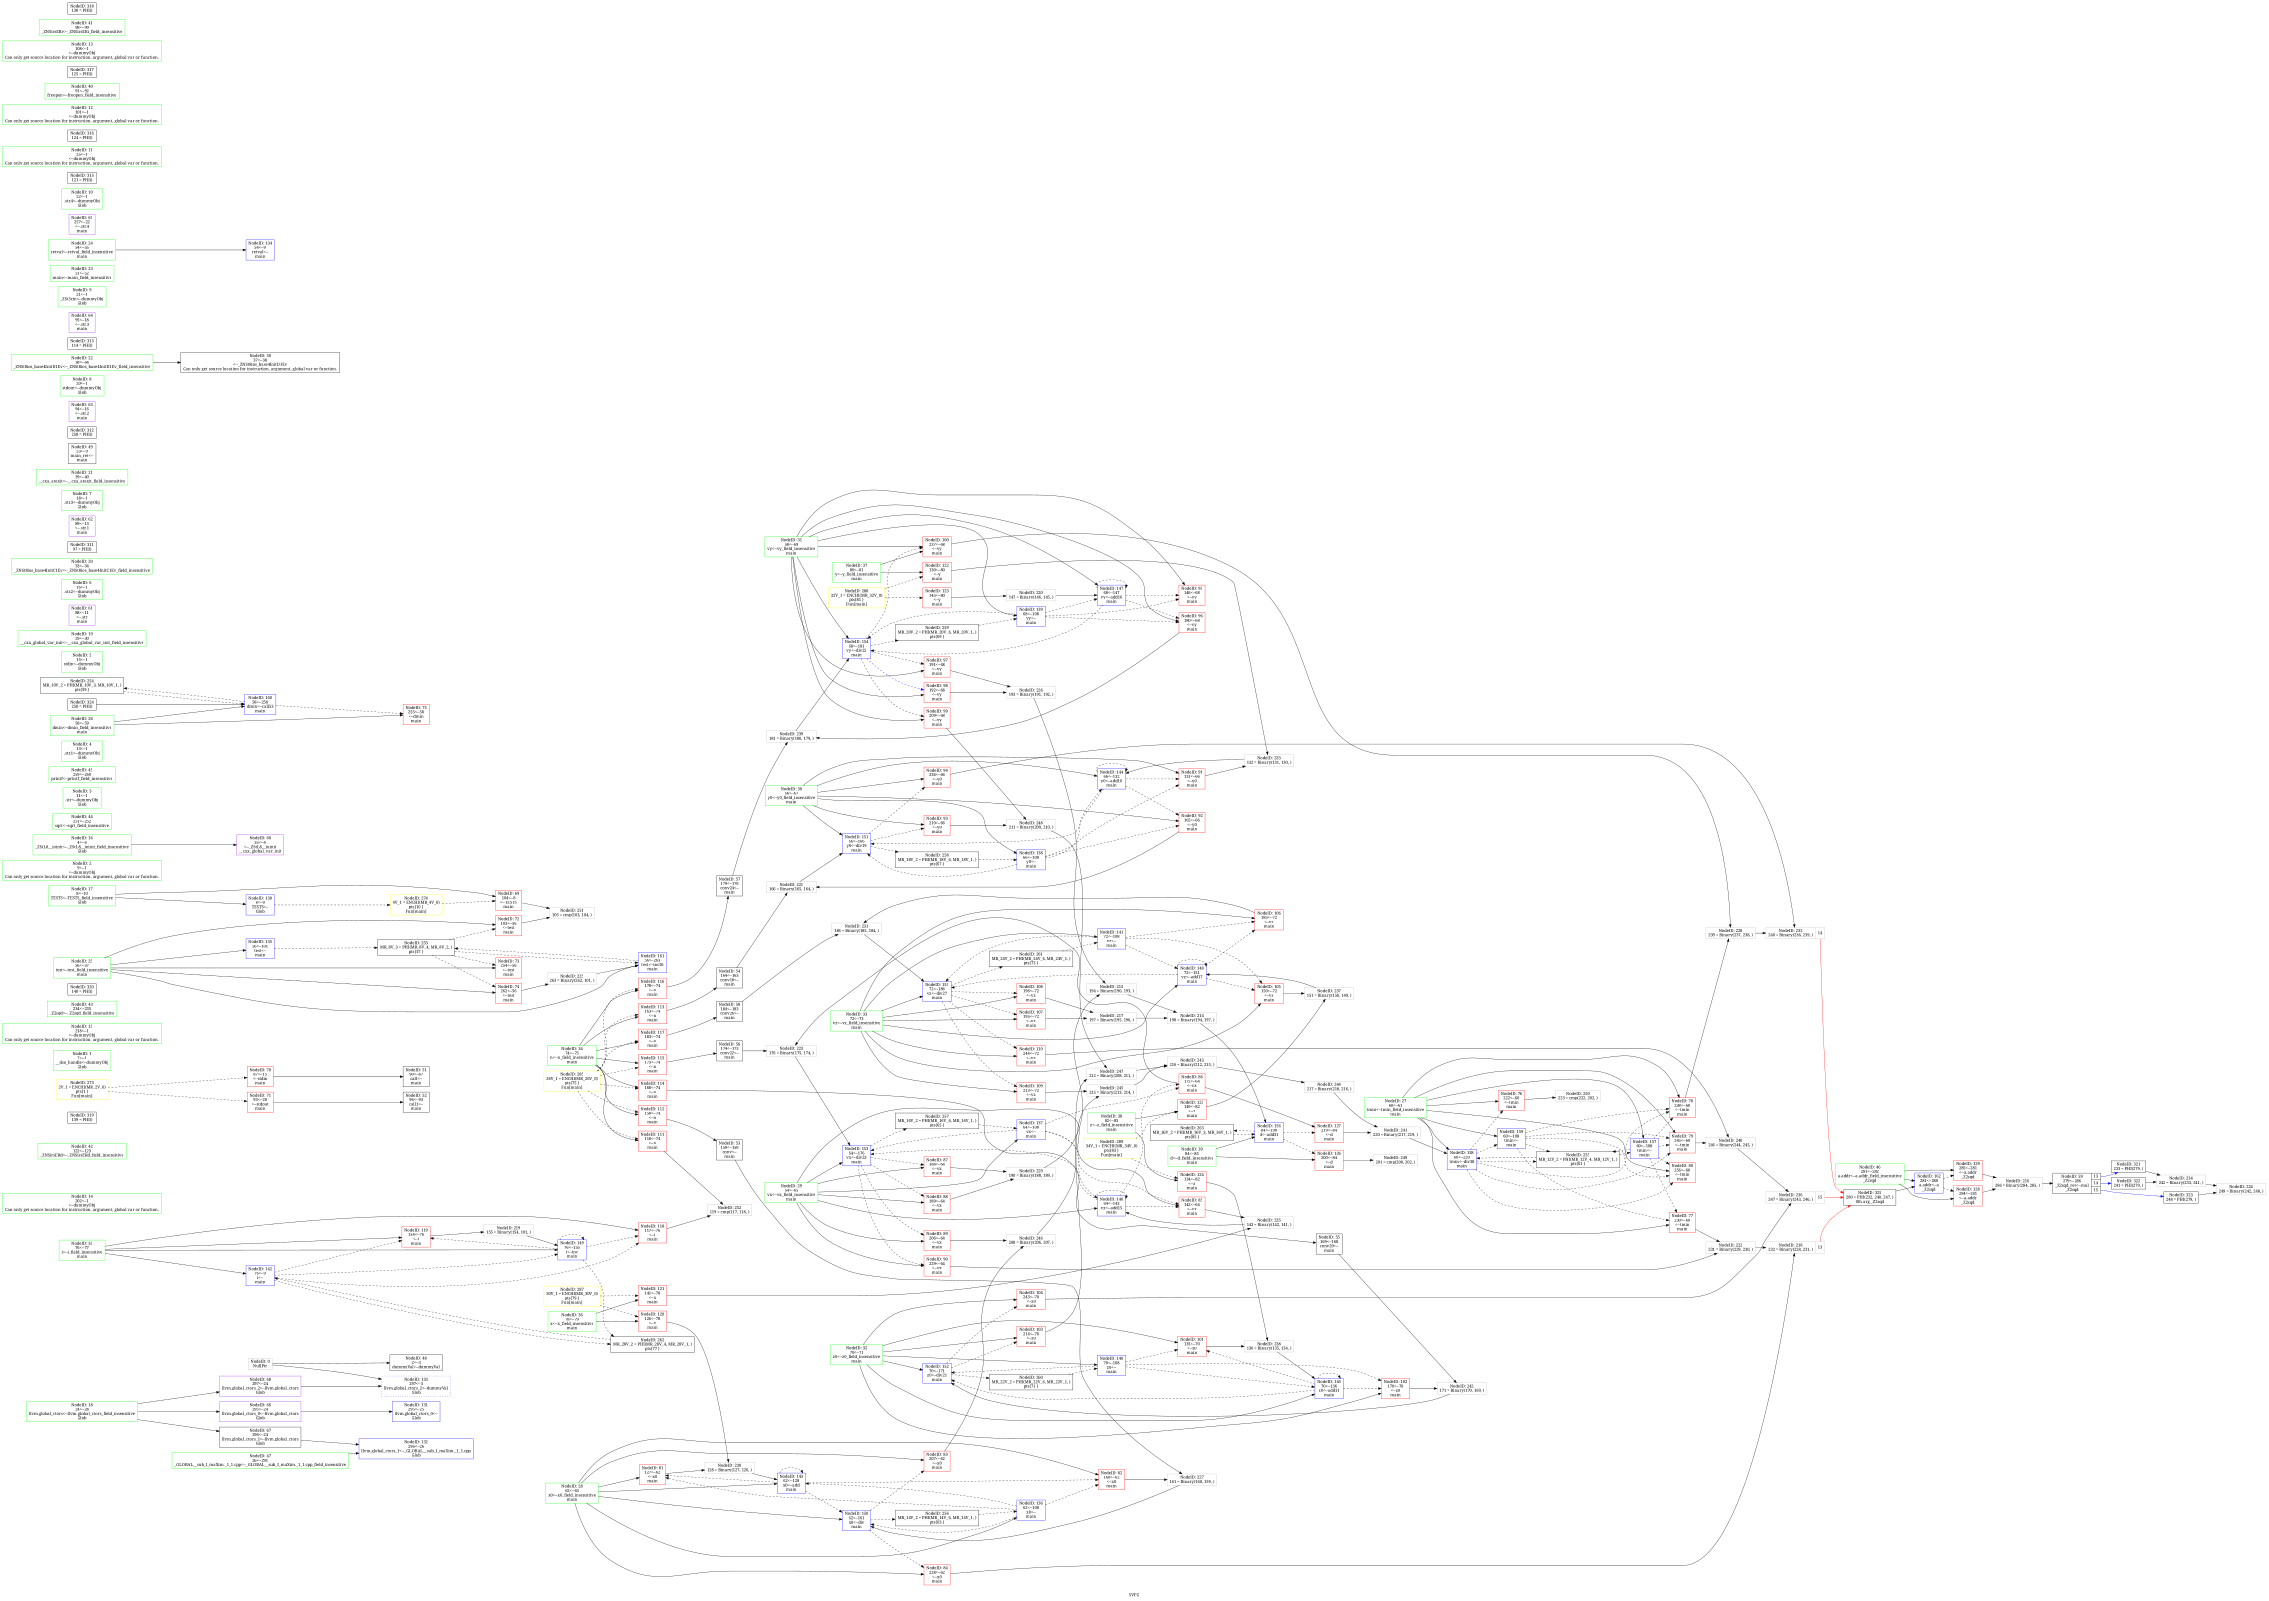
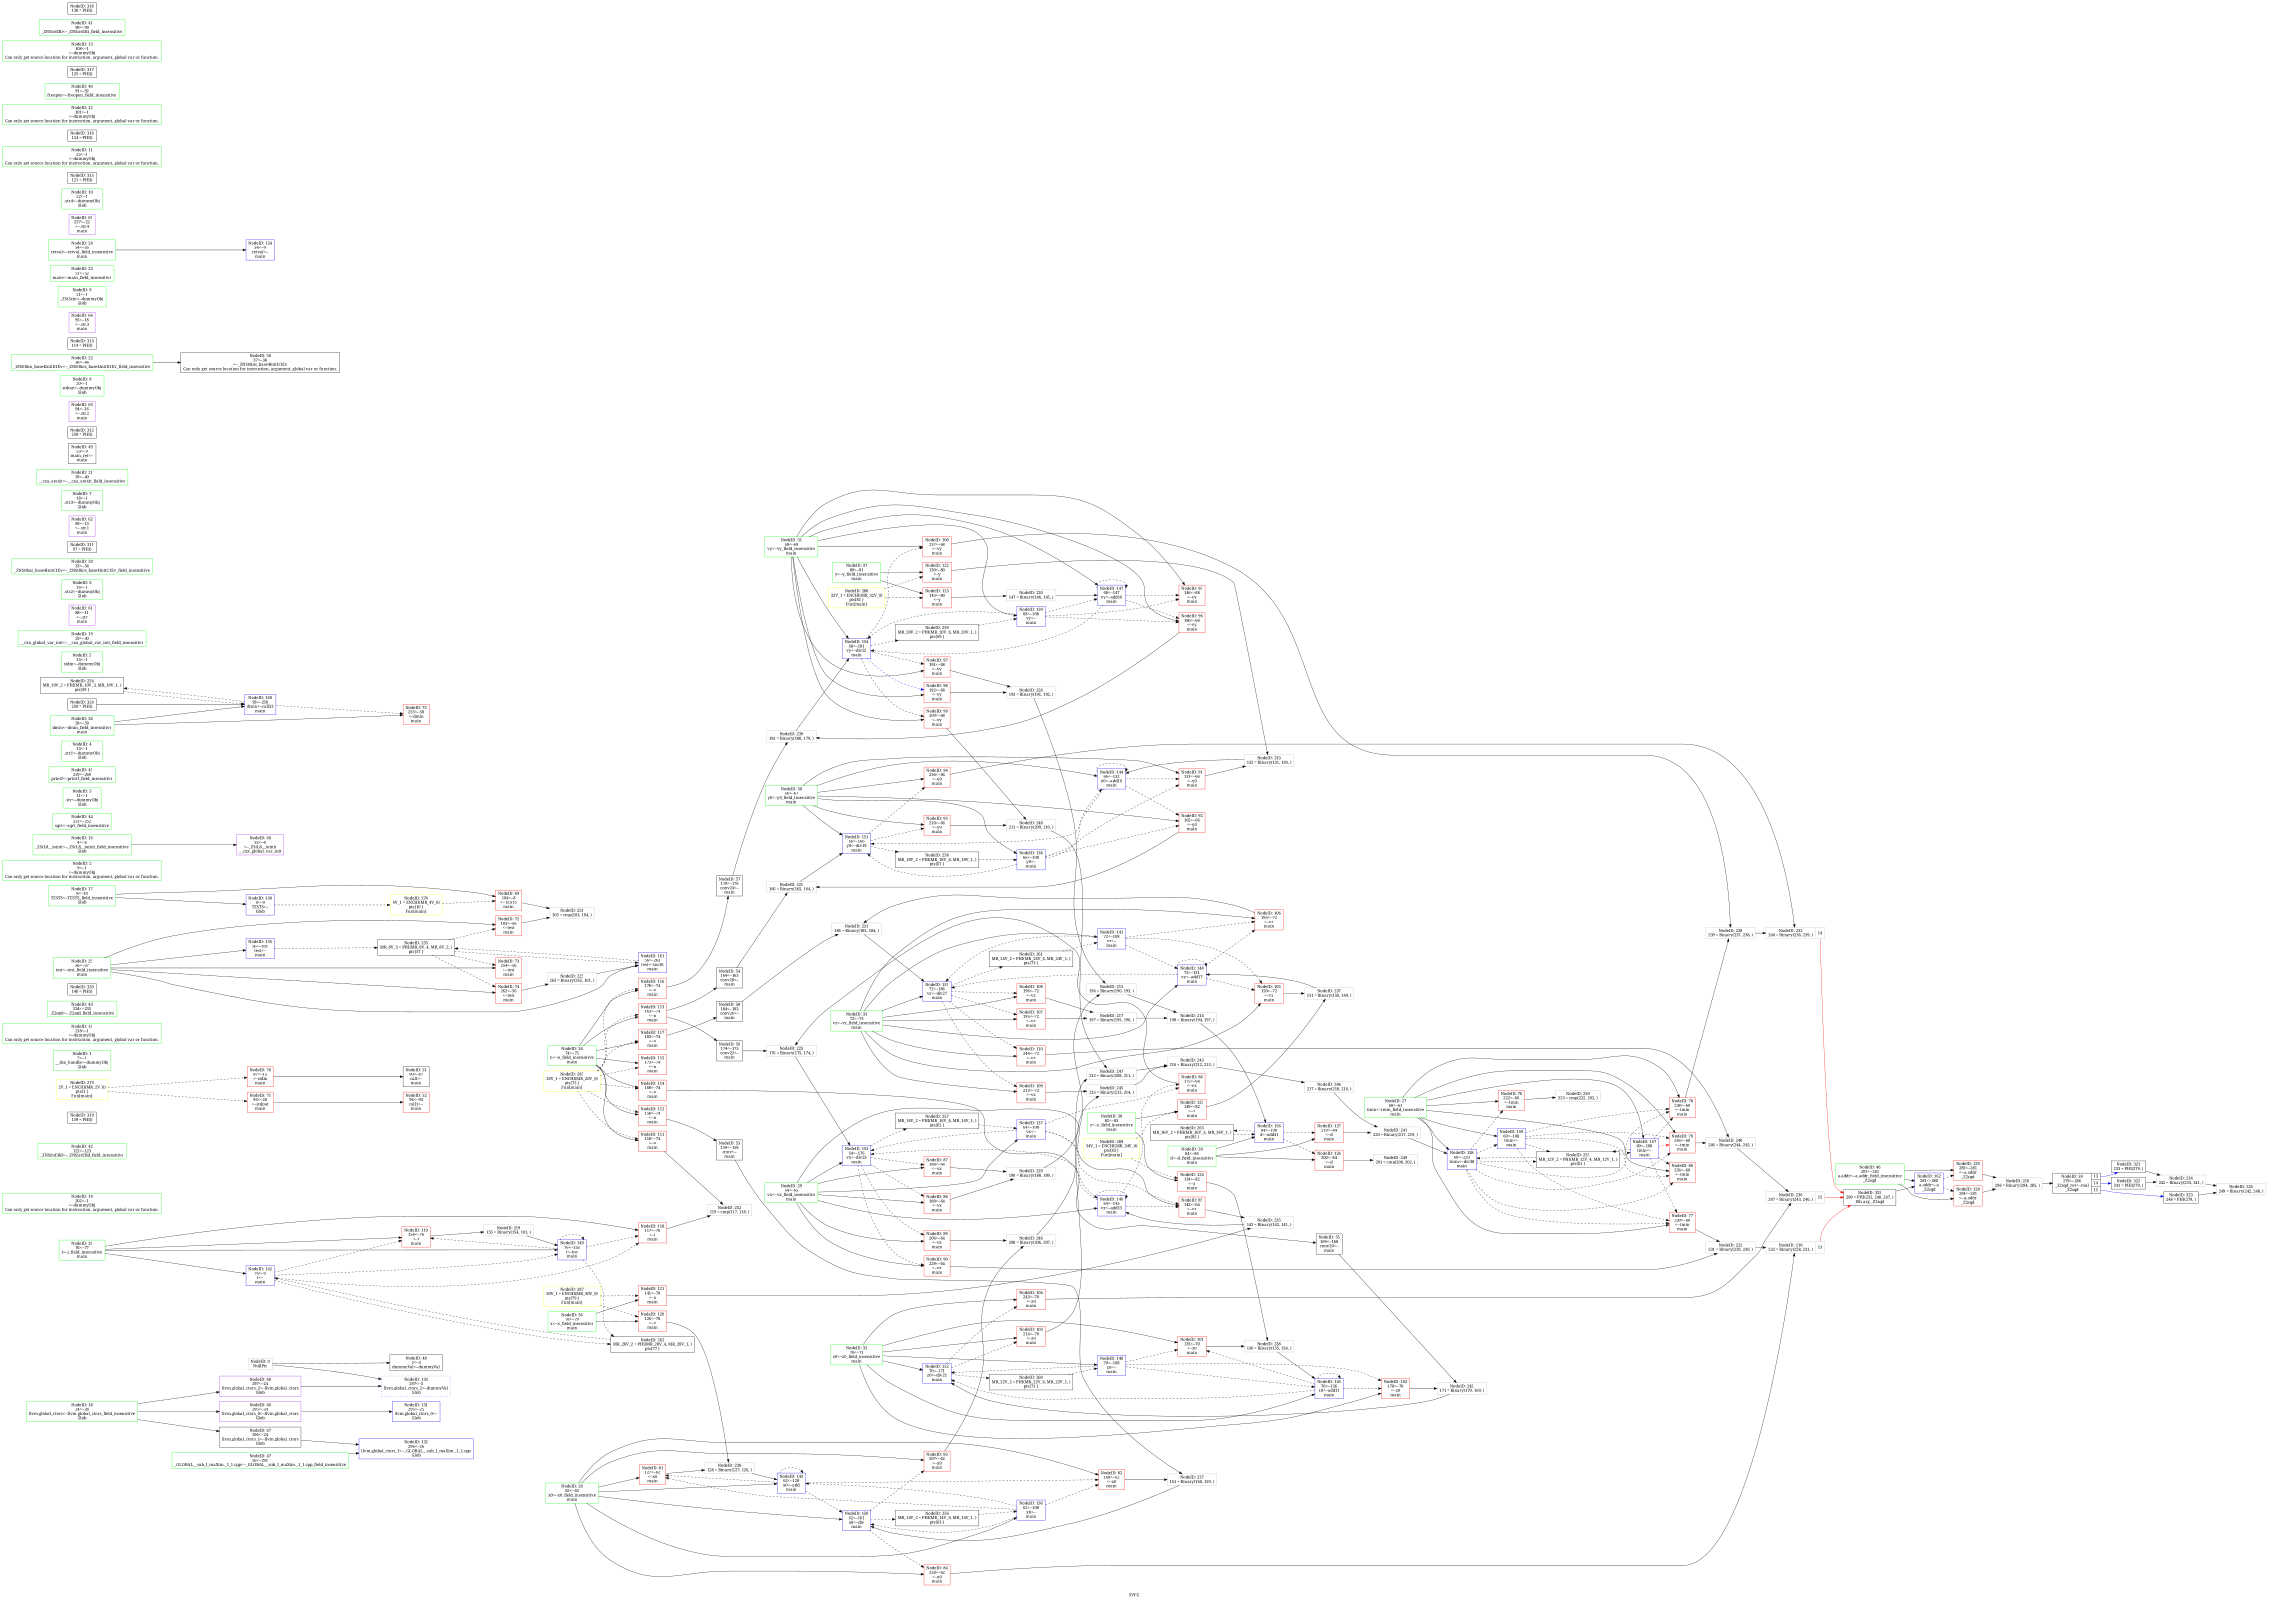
edge "NodeID: 37" -> "NodeID: 100": now "NodeID: 37" -> "NodeID: 123"
edge "NodeID: 115" -> "NodeID: 56": now "NodeID: 113" -> "NodeID: 56"
node "NodeID: 52": color black -> red
edge "NodeID: 86" -> "NodeID: 127": now "NodeID: 39" -> "NodeID: 127"
edge "NodeID: 157" -> "NodeID: 79": color black -> red
edge "NodeID: 158" -> "NodeID: 77": added
